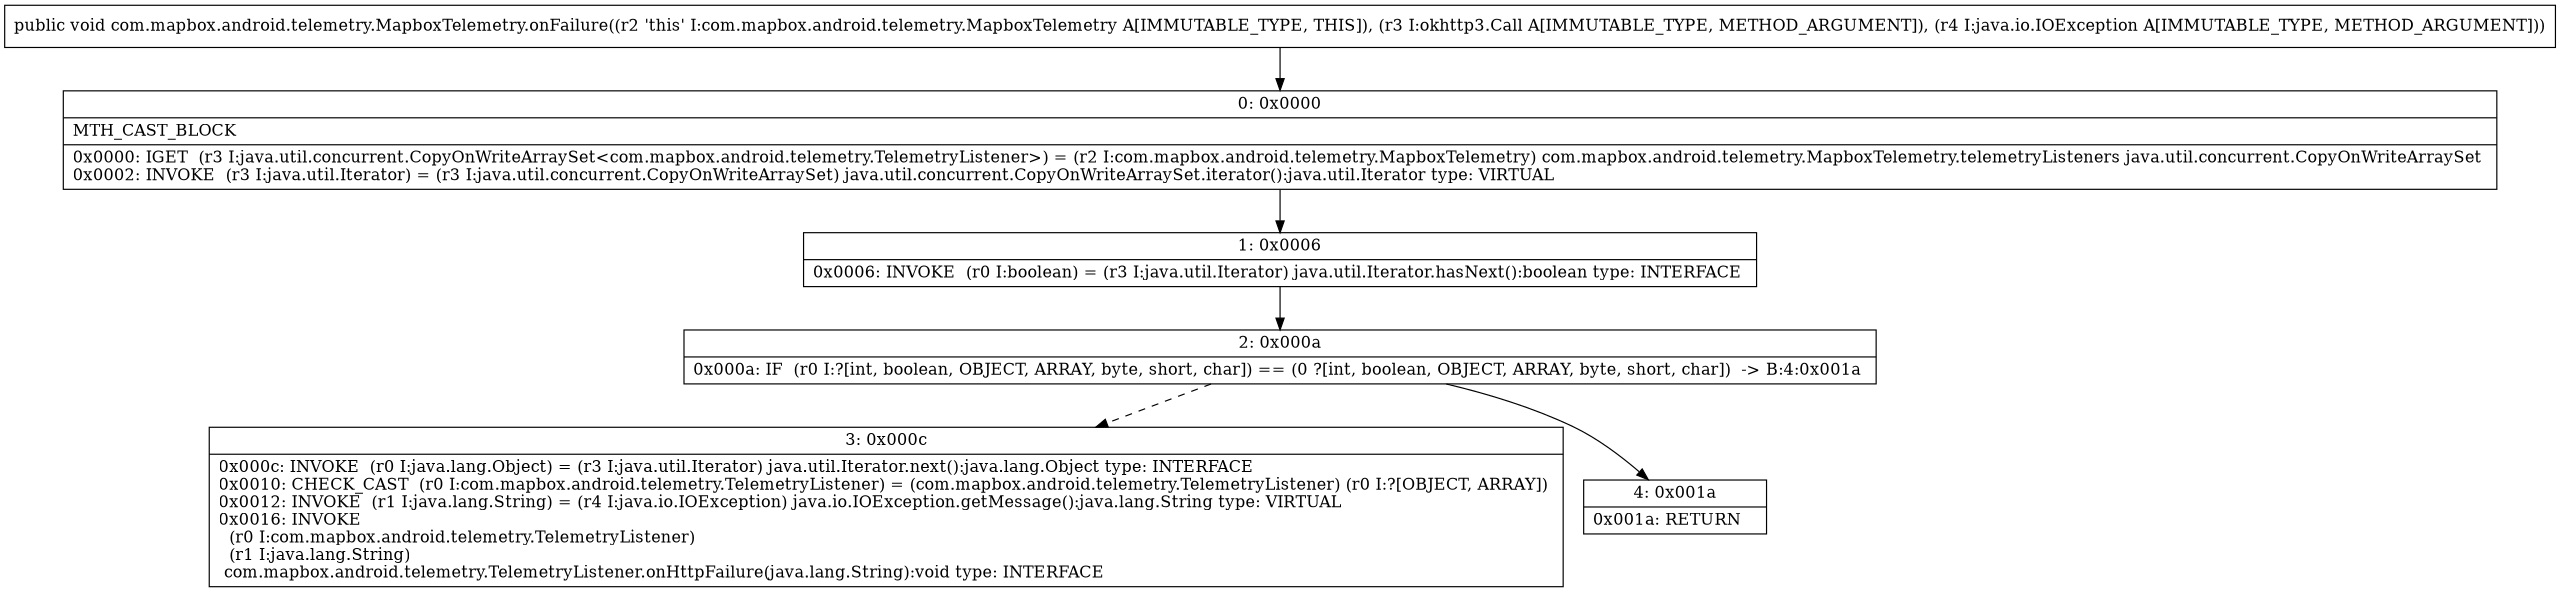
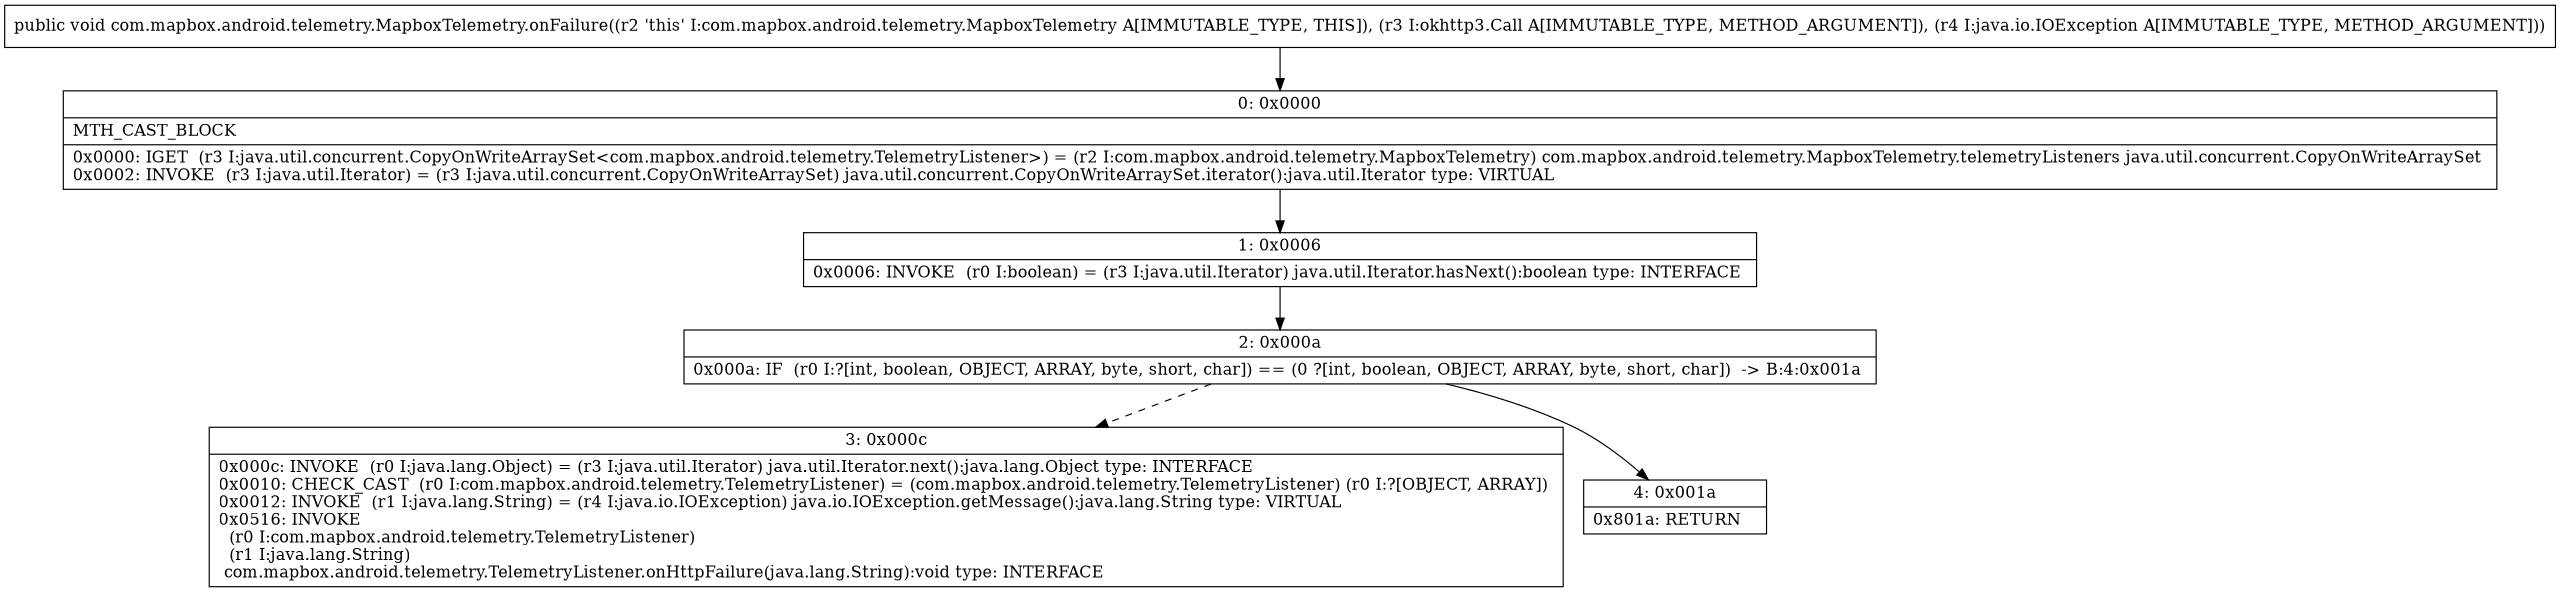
node "3: 0x000c": text "0x0016: INVOKE" -> "0x0516: INVOKE"
node "4: 0x001a": text "0x001a: RETURN" -> "0x801a: RETURN"
